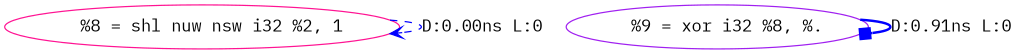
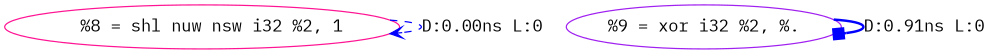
node "%9 = xor i32 %8, %.": label "%9 = xor i32 %8, %." -> "%9 = xor i32 %2, %."
